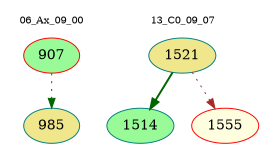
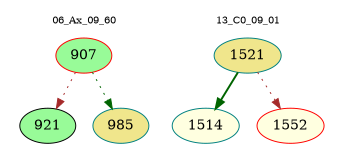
cluster "06_Ax_09_00": label "06_Ax_09_00" -> "06_Ax_09_60"
cluster "13_C0_09_07": label "13_C0_09_07" -> "13_C0_09_01"
node "921": added
node "1514": fillcolor palegreen -> lightyellow
node "1555": label "1555" -> "1552"
